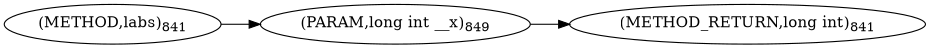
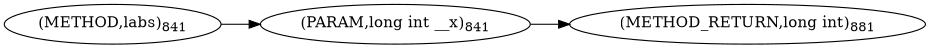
node "(PARAM,long int __x)": text "849" -> "841"
node "(METHOD_RETURN,long int)": text "841" -> "881"
